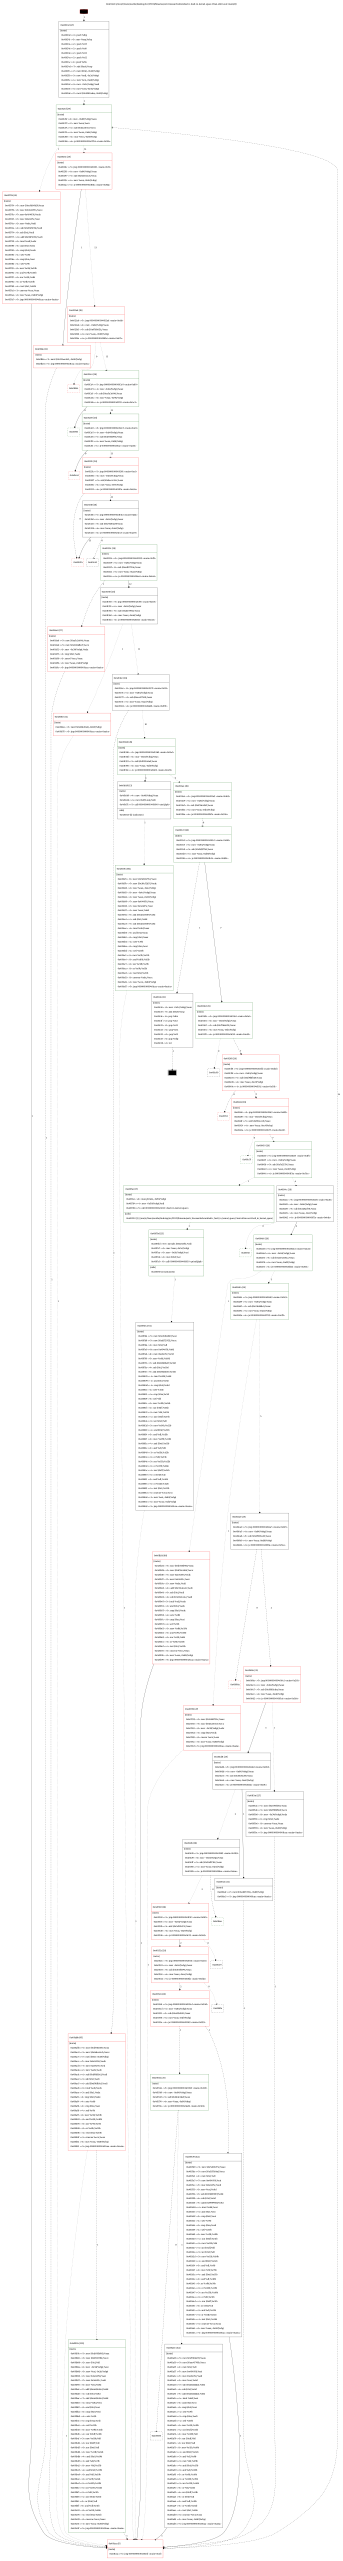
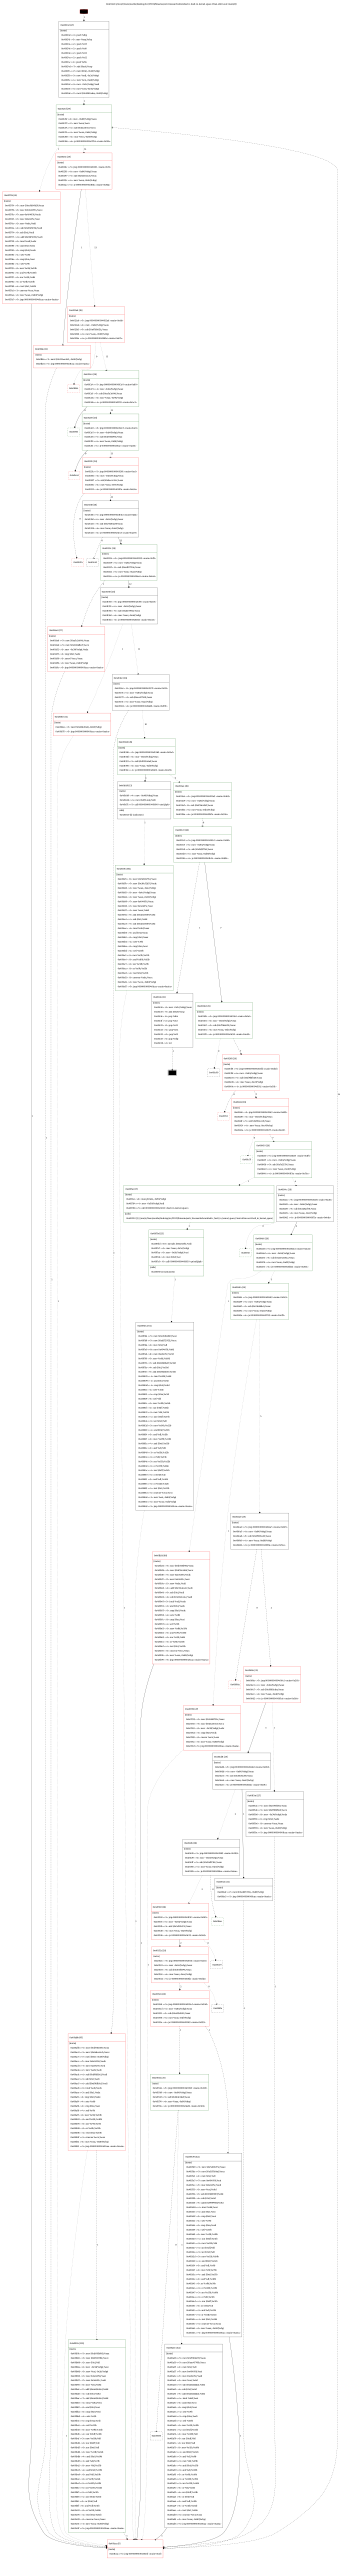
edge "0x401318 [28]" -> "0x40187a": now "0x401318 [28]" -> "0x401334 [28]"
